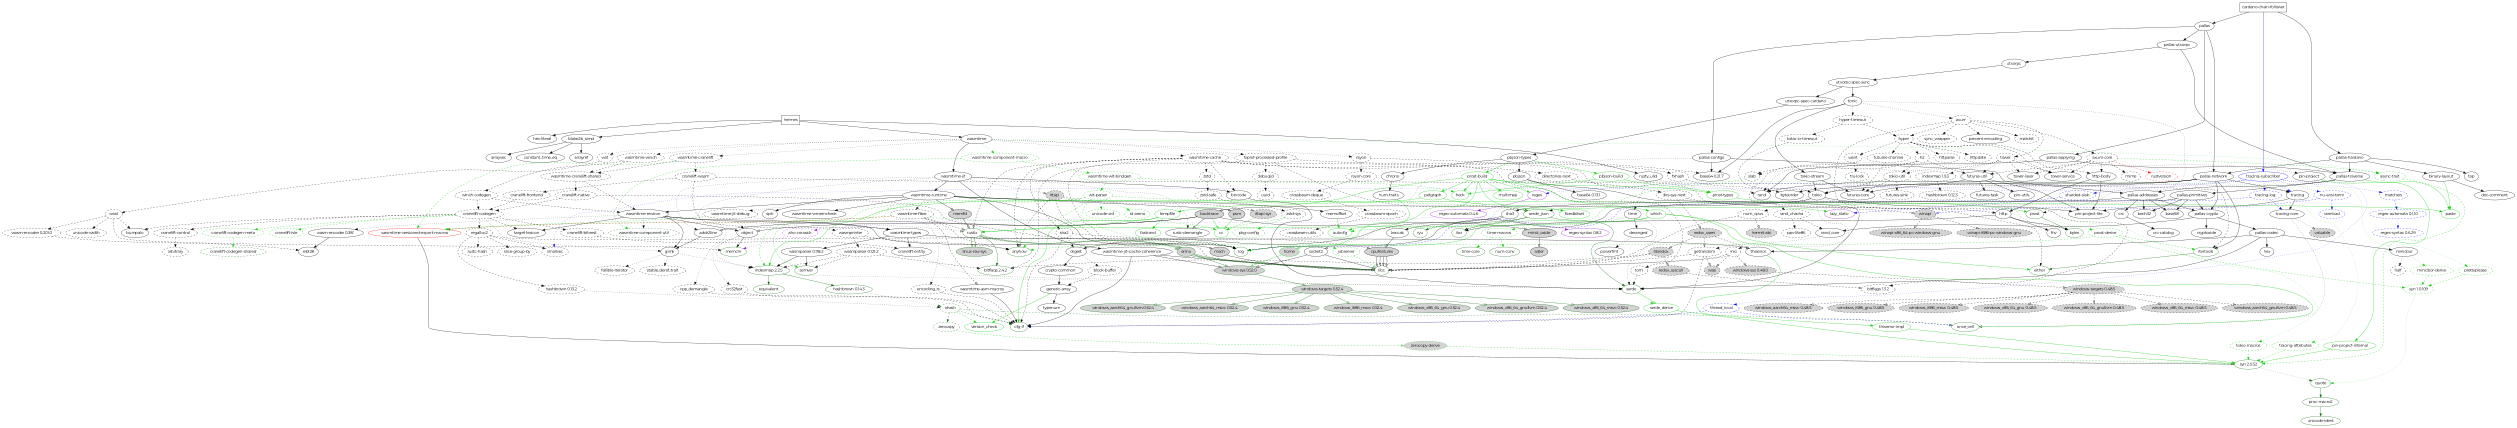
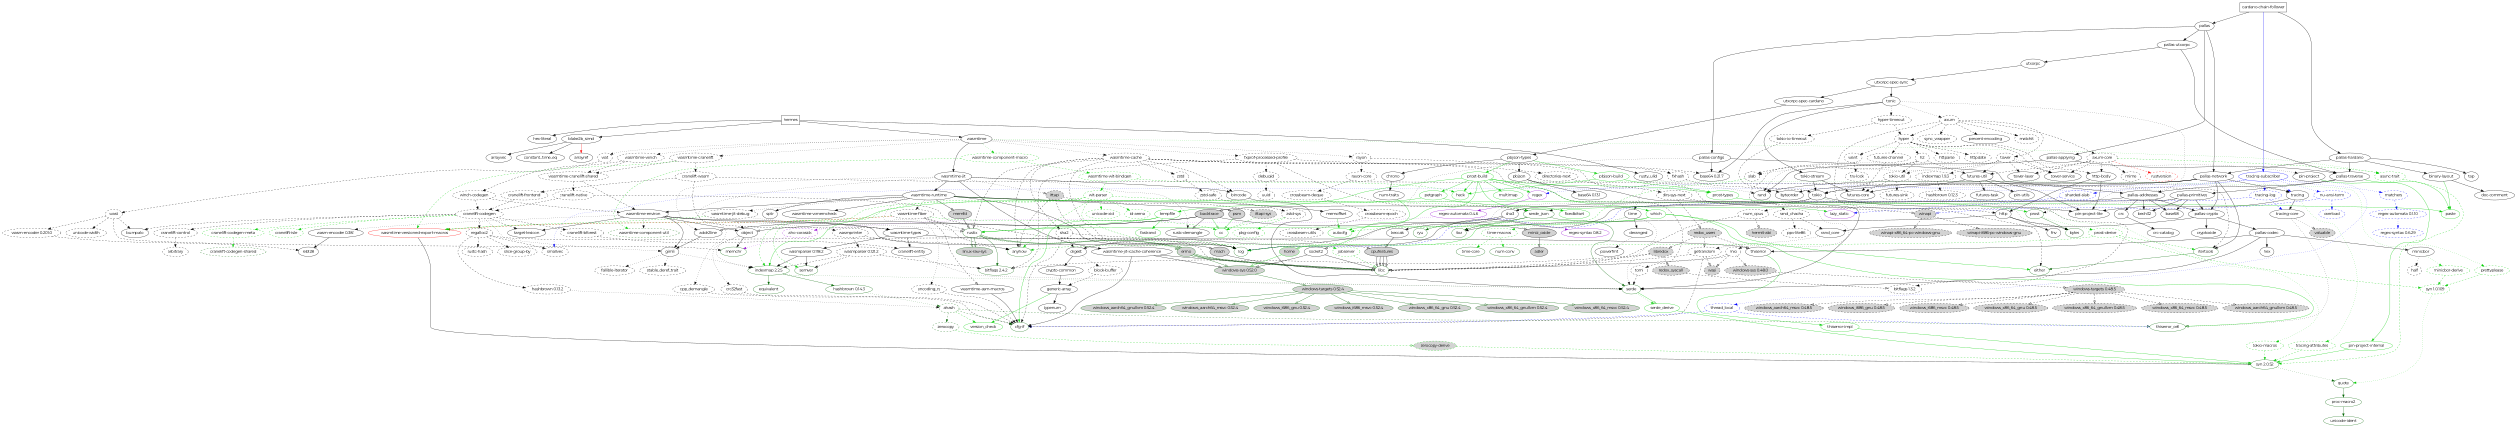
edge "blake2b_simd" -> "arrayref": color black -> red
node "once_cell": label "once_cell" -> "thiserror_cell"
